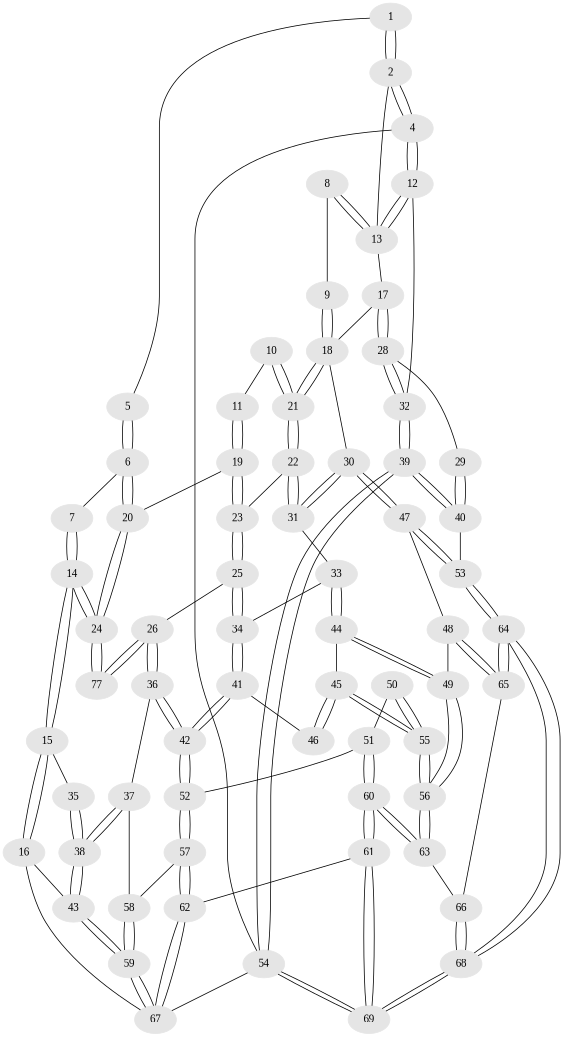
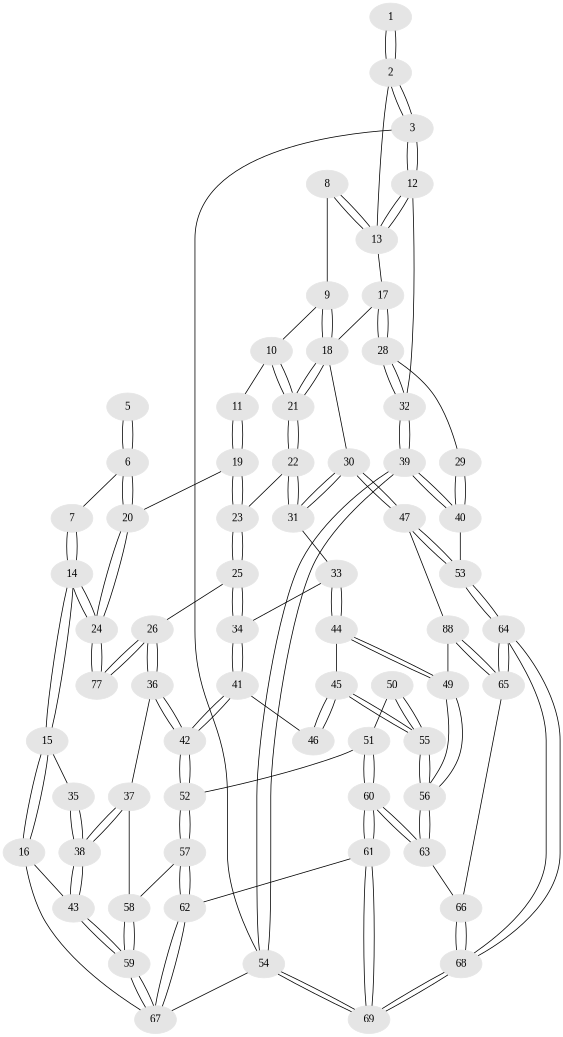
node "4": label "4" -> "3"
edge "1" -- "5": removed
edge "9" -- "10": added
node "48": label "48" -> "88"
